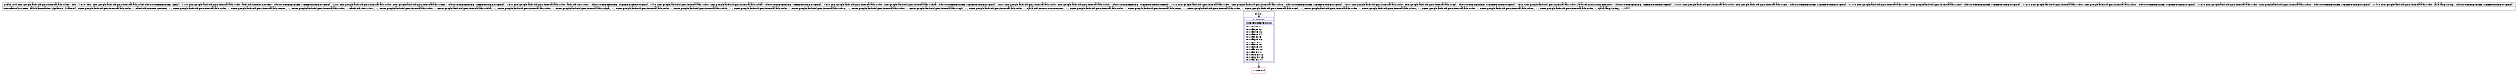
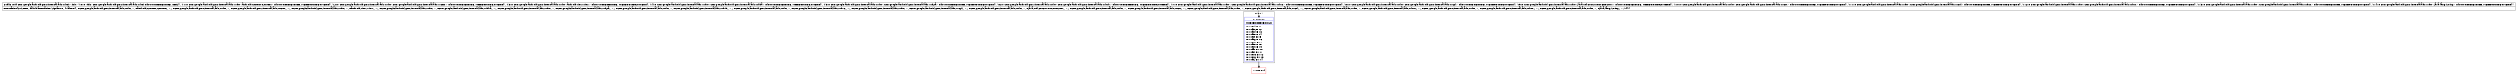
cluster "R(1:0)": label "R(1:0)" -> "R(8:0)"
